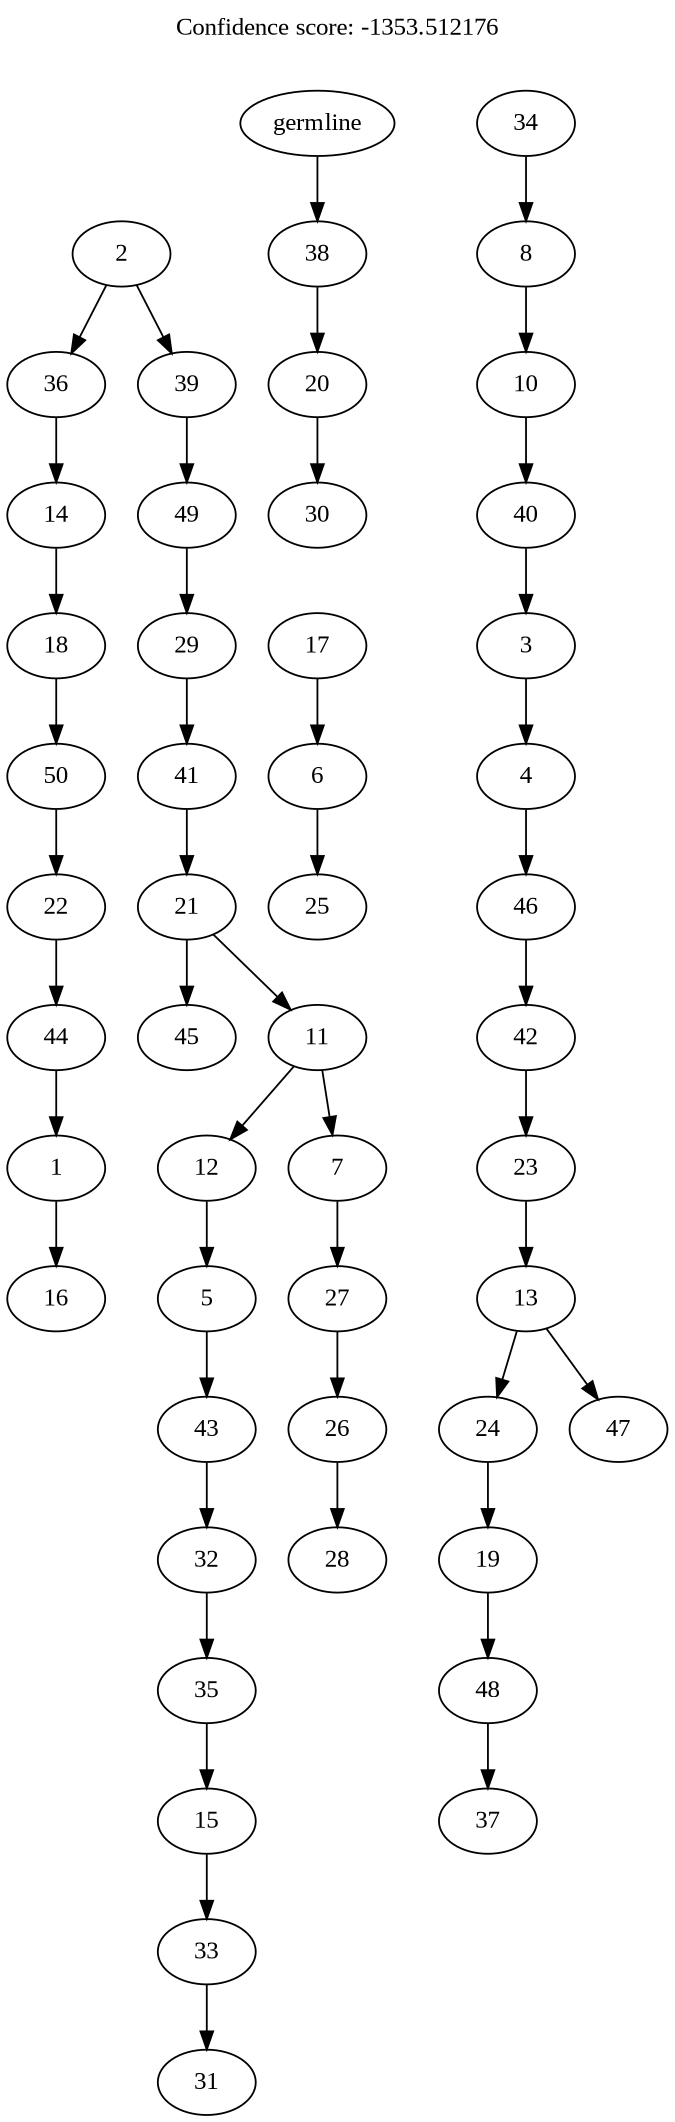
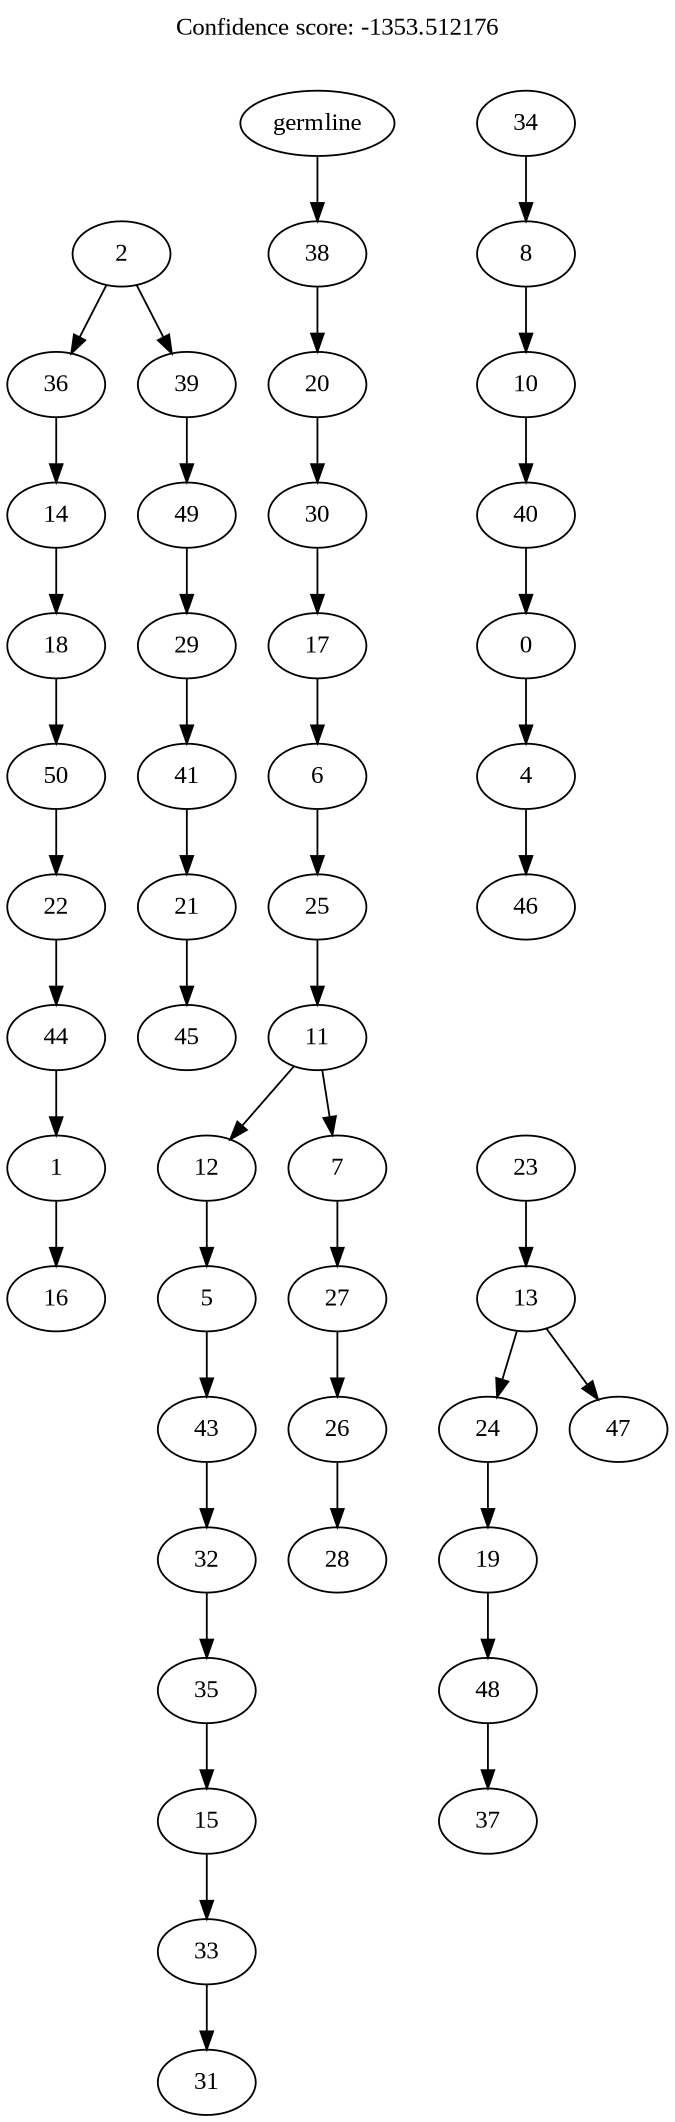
edge "30" -> "17": added
node "3": label "3" -> "0"
edge "21" -> "11": now "25" -> "11"
node "42": removed
